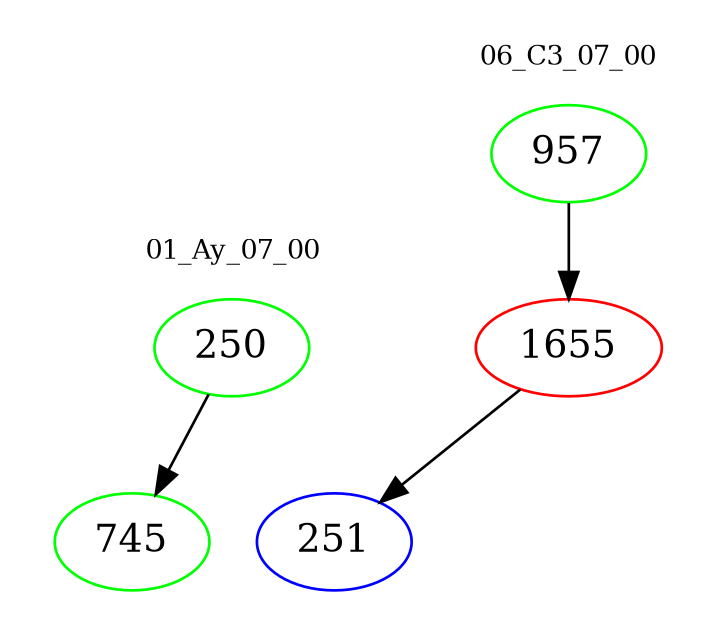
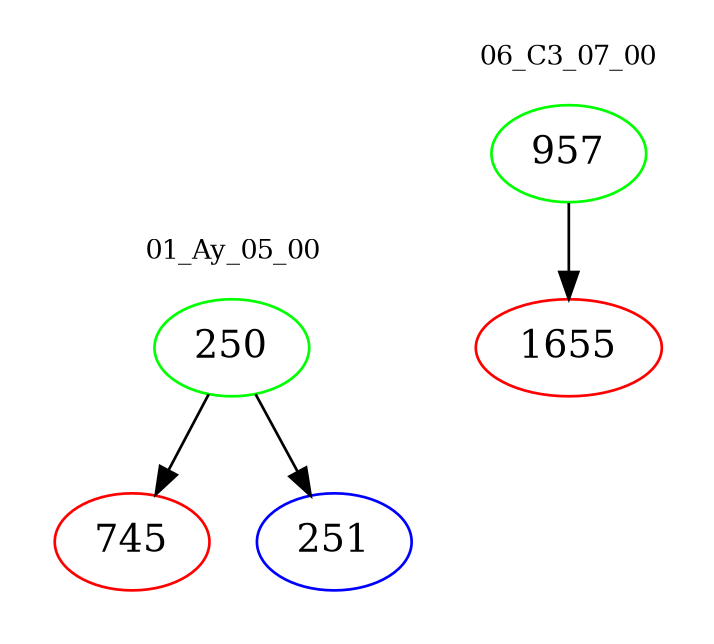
cluster "01_Ay_07_00": label "01_Ay_07_00" -> "01_Ay_05_00"
edge "1655" -> "251": now "250" -> "251"
node "745": color green -> red
